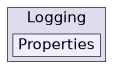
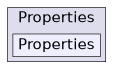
cluster "Logging": label "Logging" -> "Properties"
